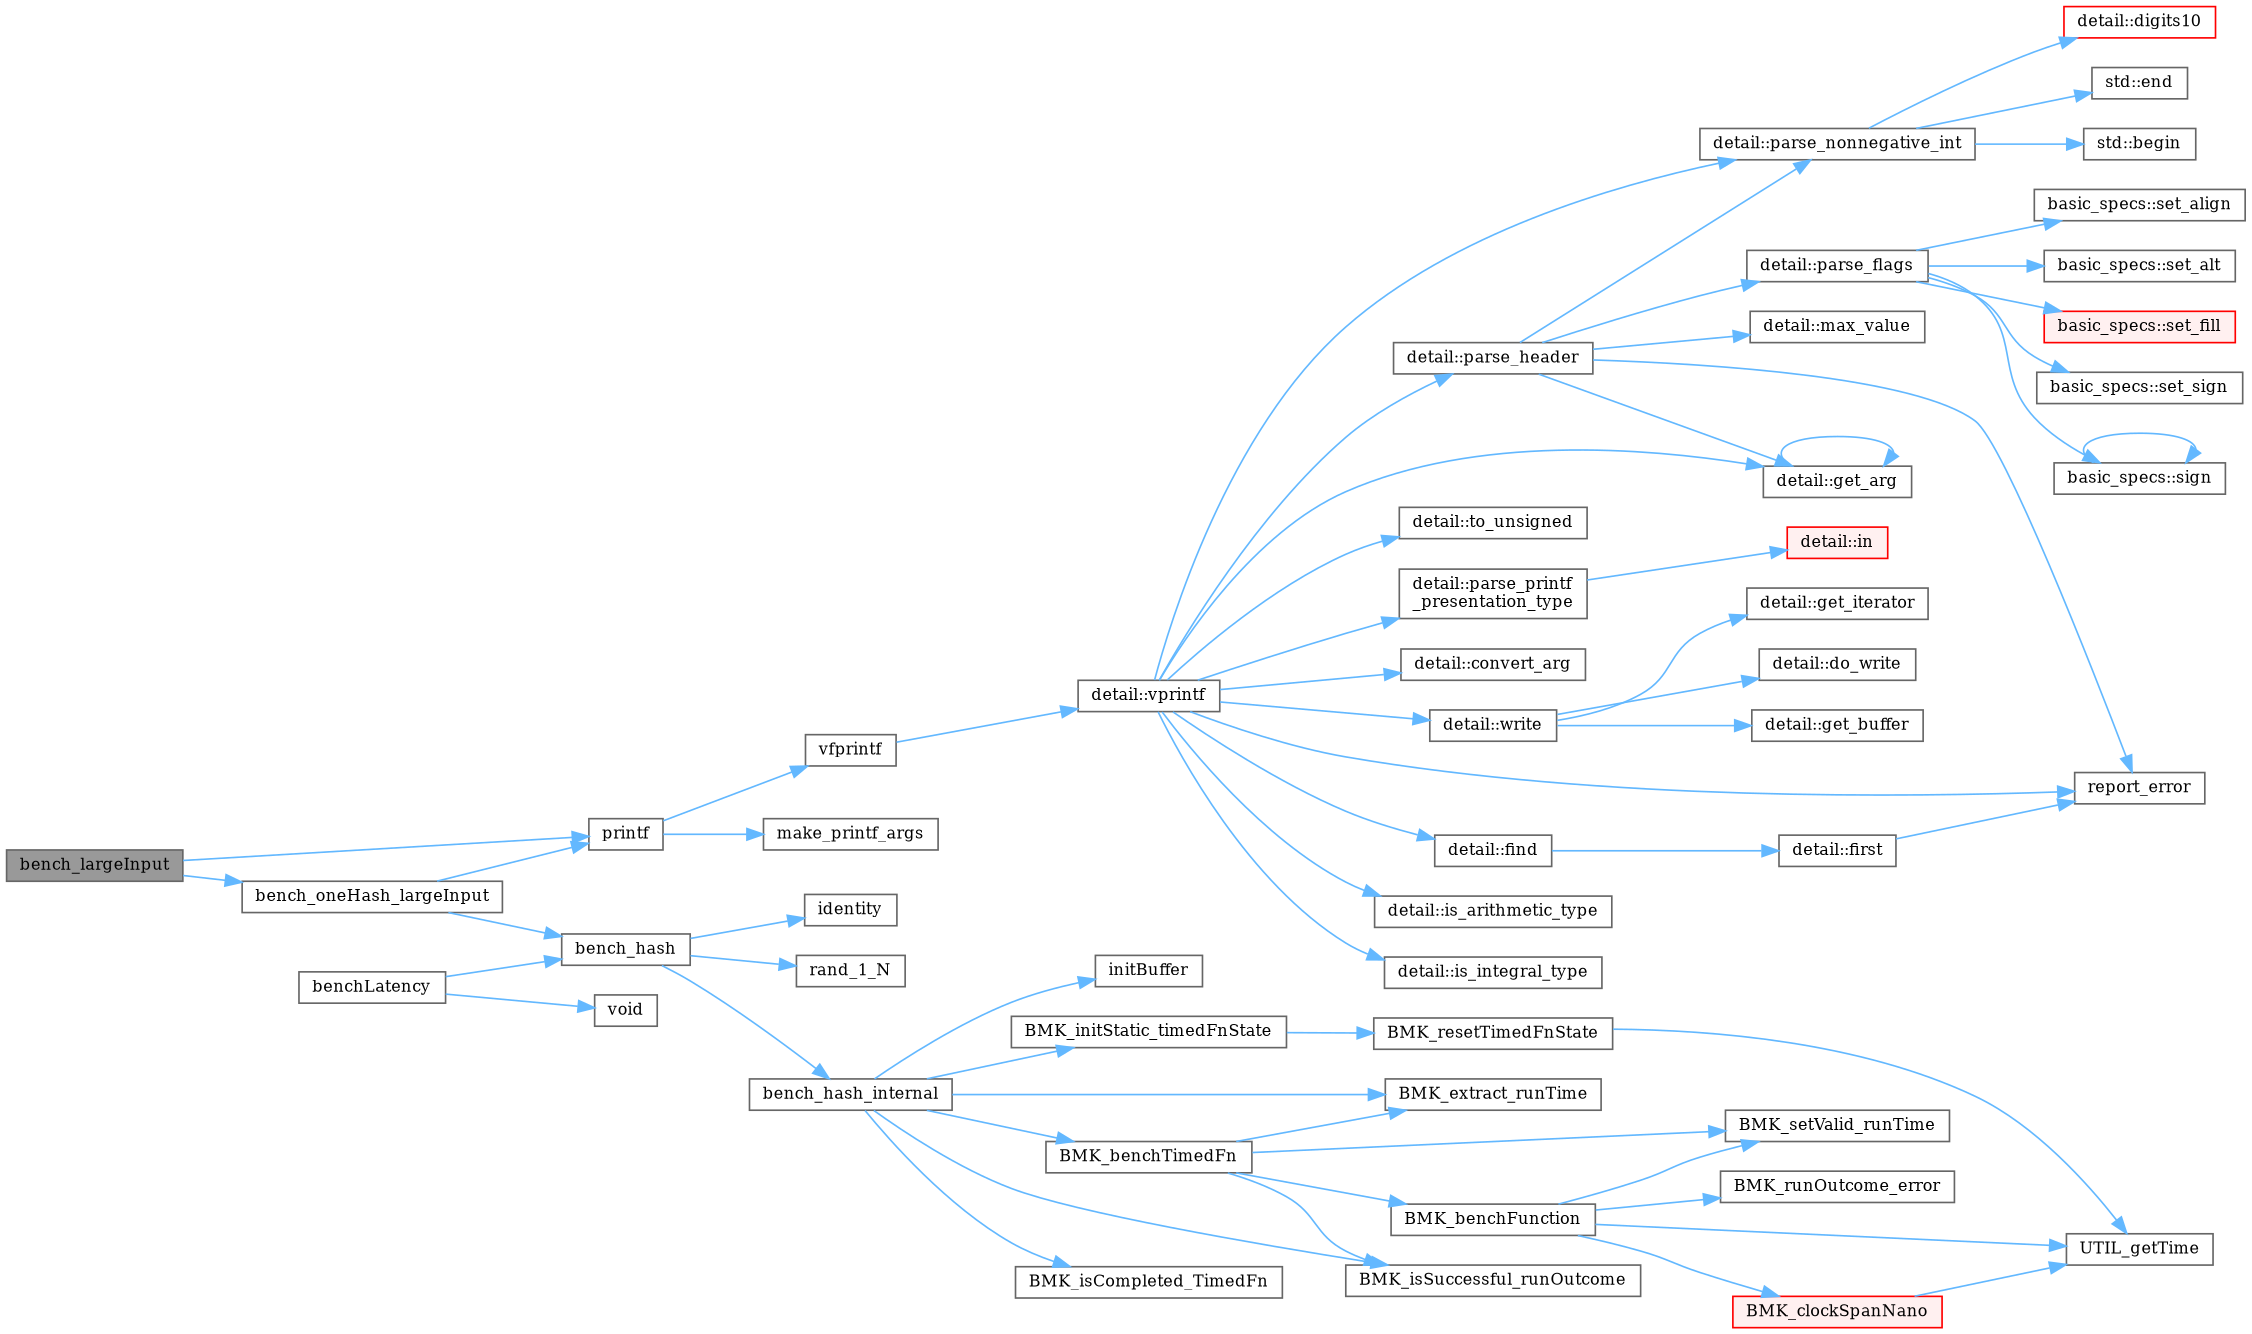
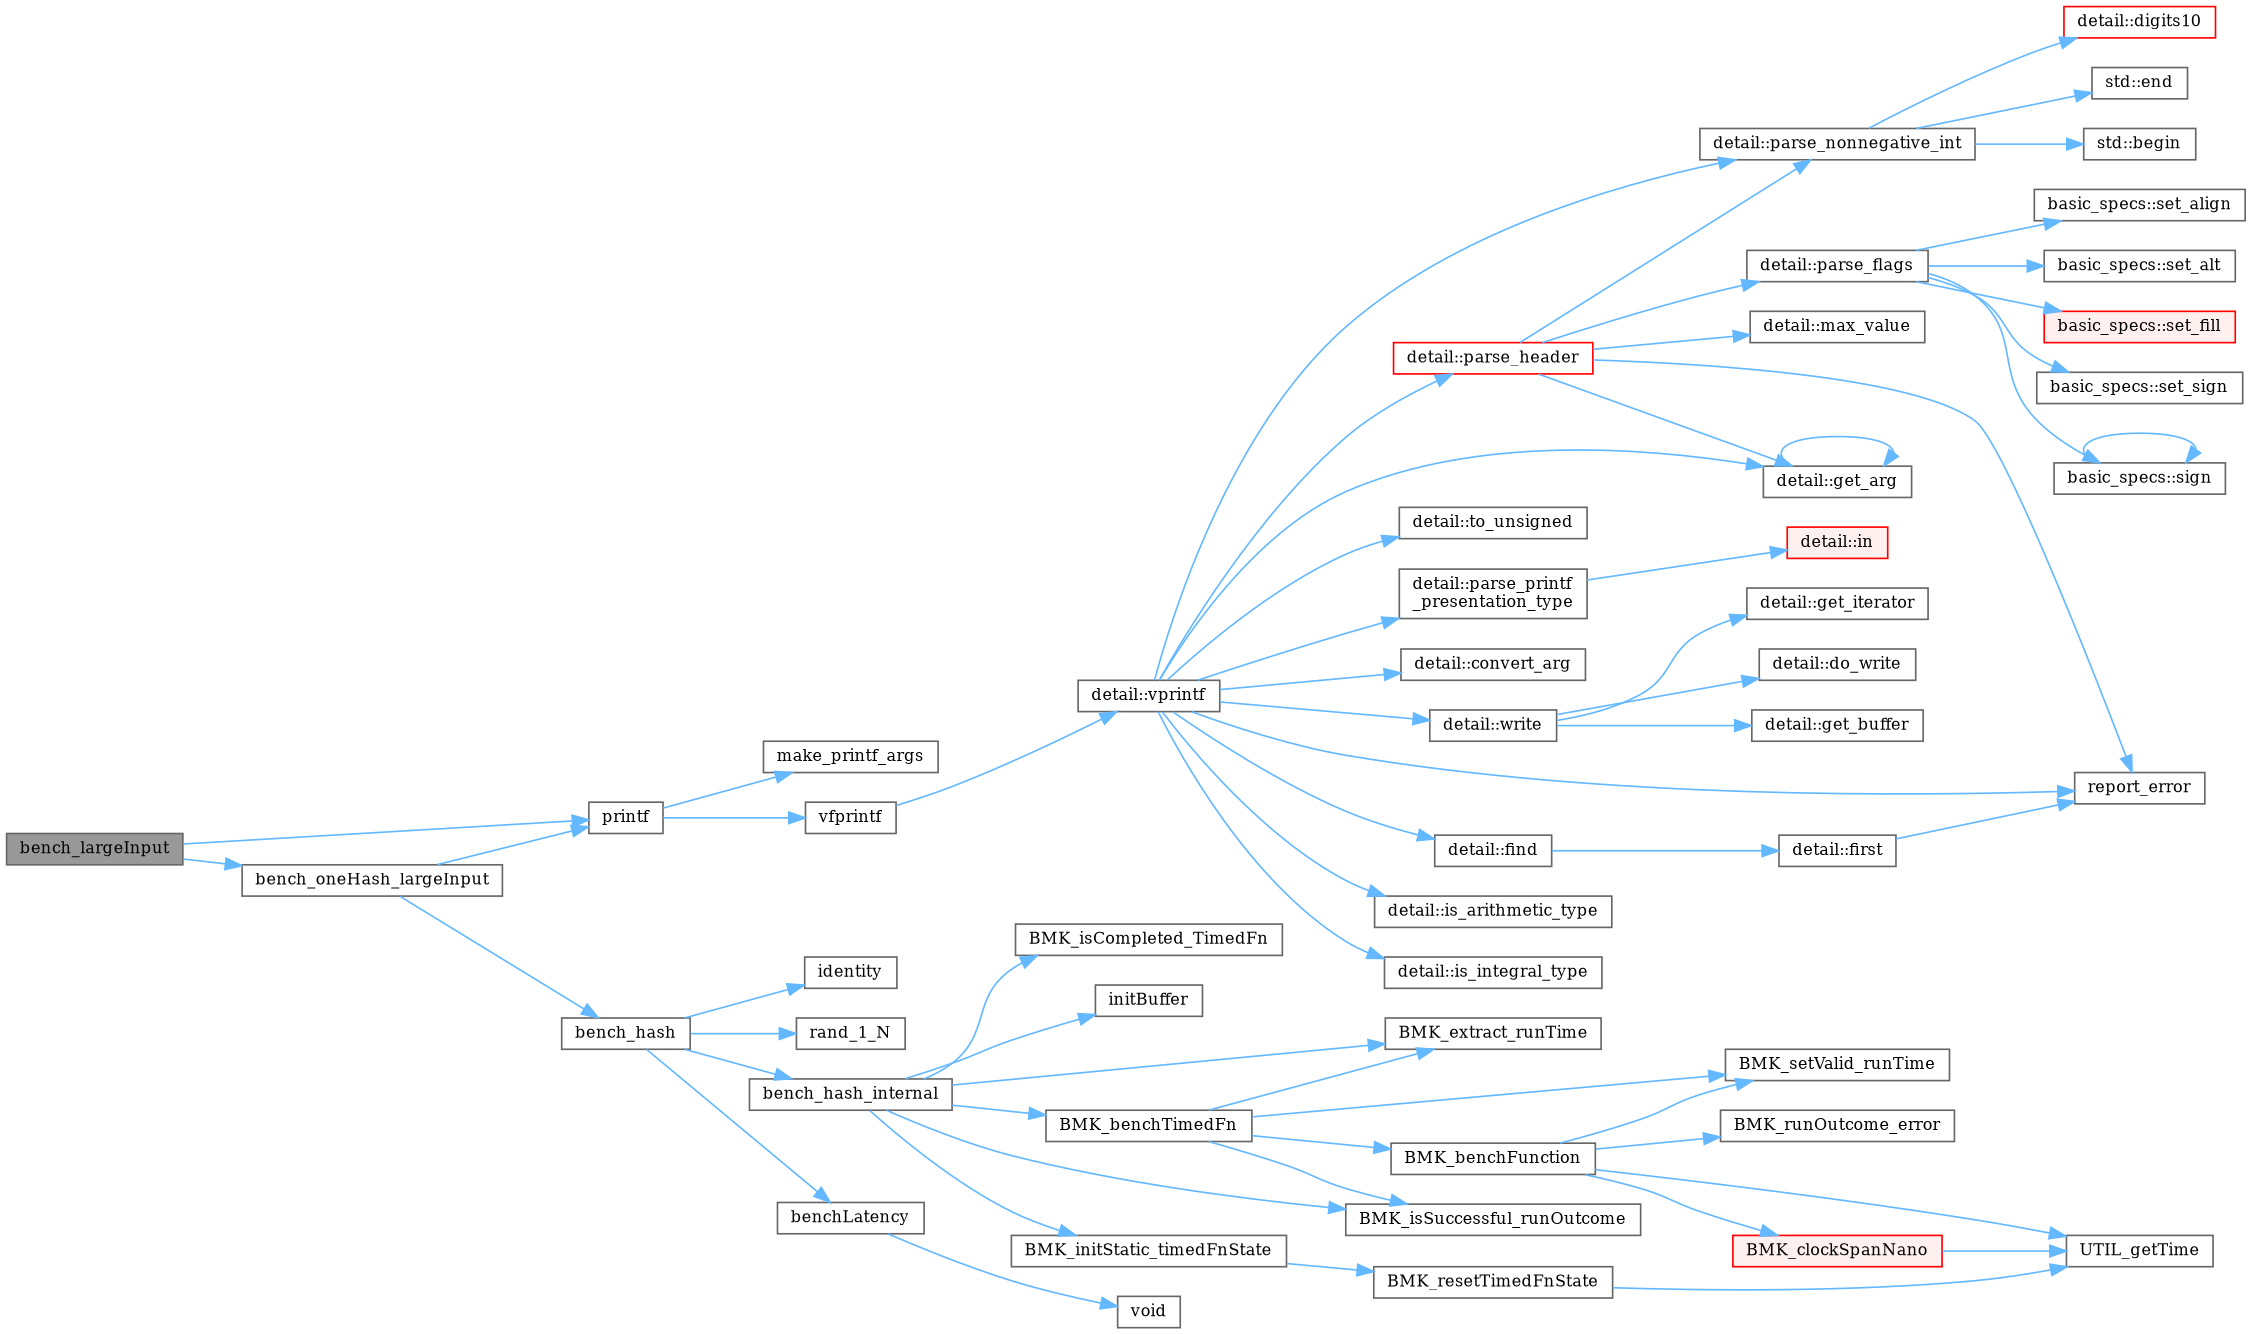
node "detail::parse_header": color grey40 -> red
edge "benchLatency" -> "bench_hash": reversed
